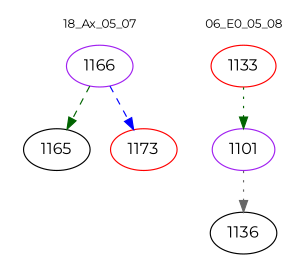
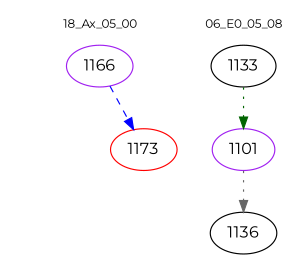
cluster "18_Ax_05_07": label "18_Ax_05_07" -> "18_Ax_05_00"
node "1133": color red -> black
node "1165": removed
